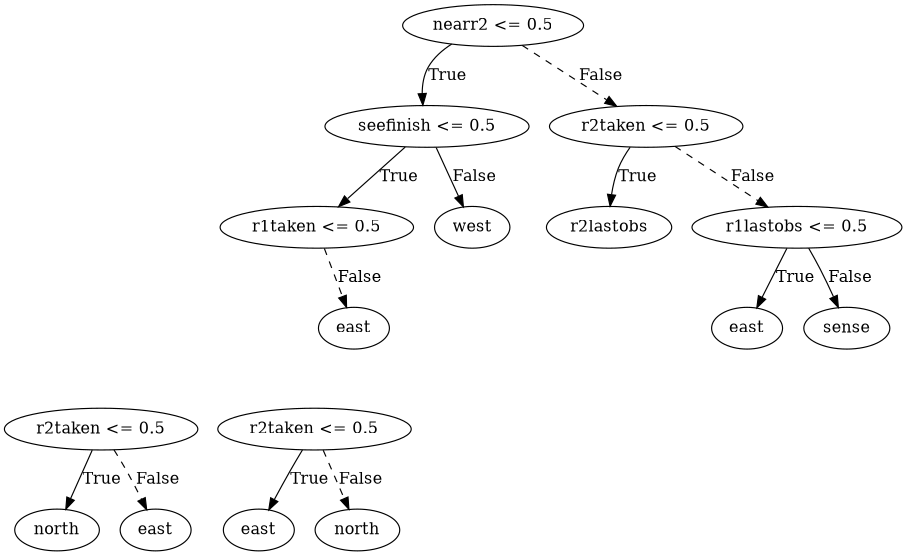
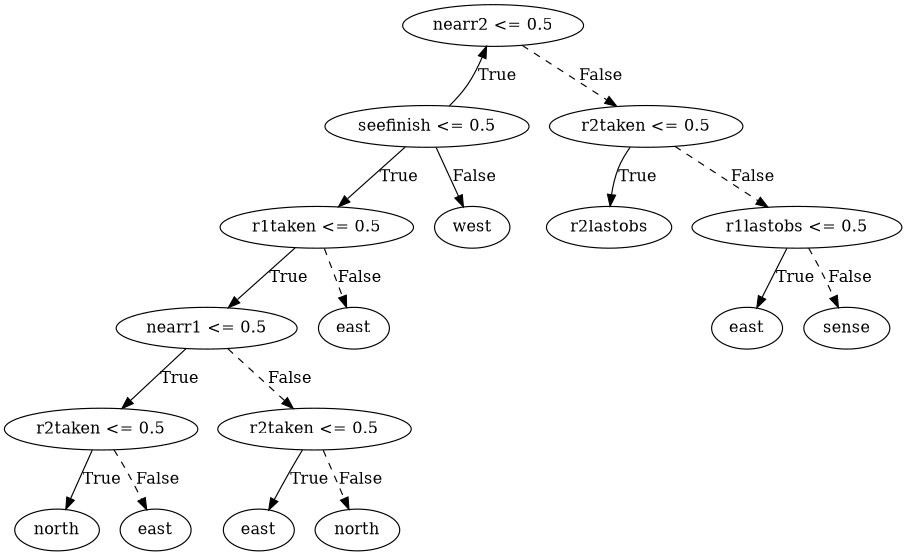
edge "nearr2 <= 0.5" -> "seefinish <= 0.5": reversed
edge "r1lastobs <= 0.5" -> "sense": style solid -> dashed
node "nearr1 <= 0.5": added
